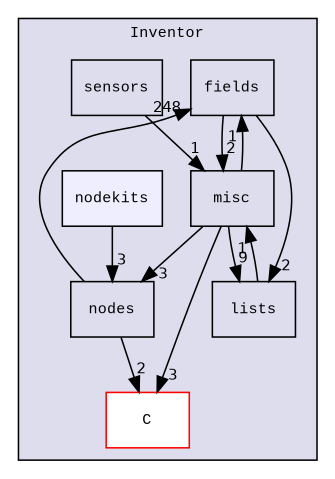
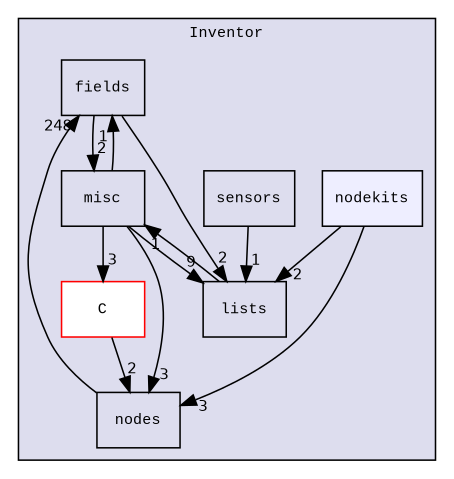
edge "sensors" -> "misc": now "sensors" -> "lists"
edge "nodekits" -> "lists": added
edge "nodes" -> "C": reversed
